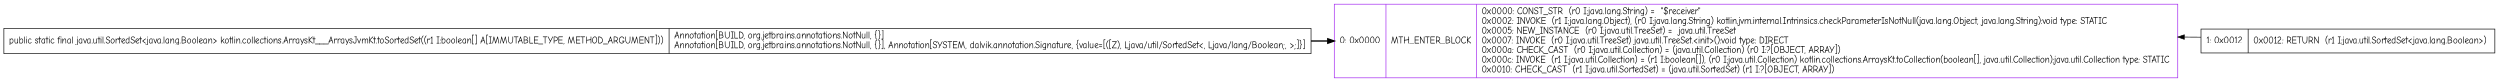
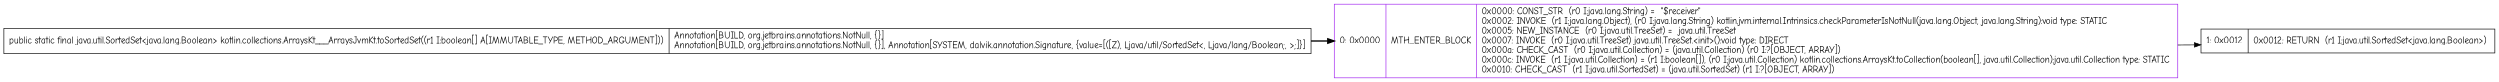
edge "1: 0x0012" -> "0: 0x0000": reversed
